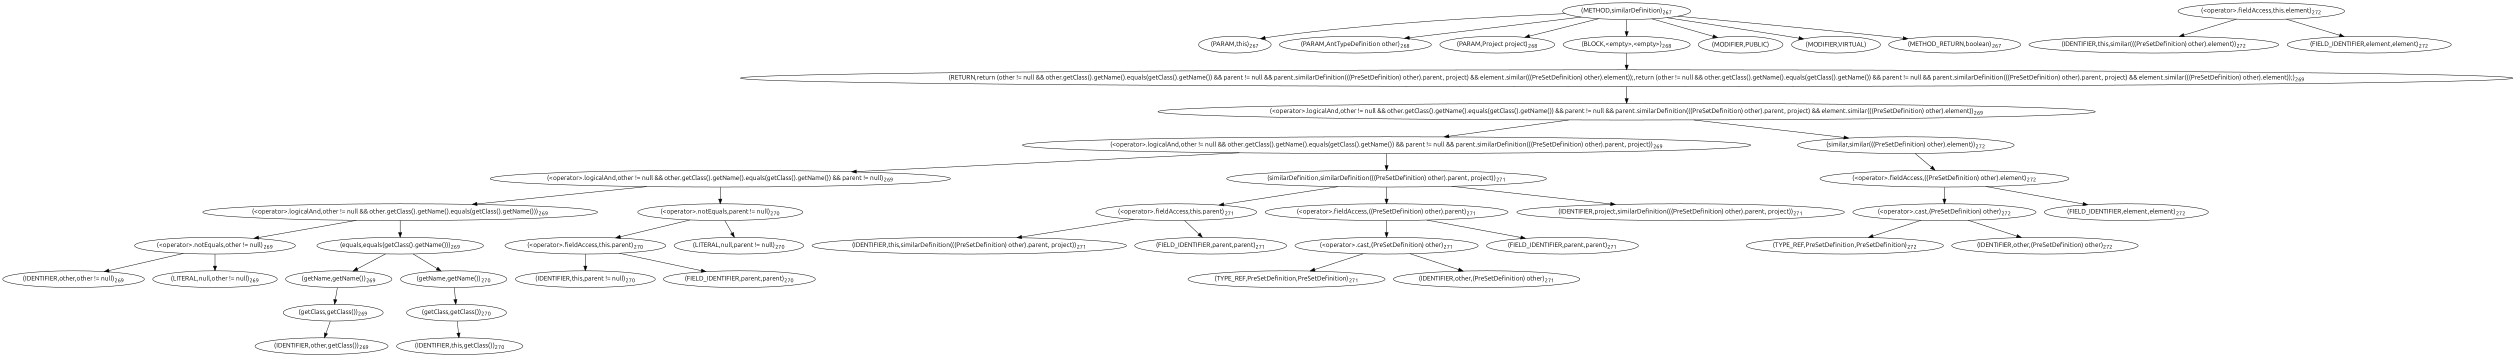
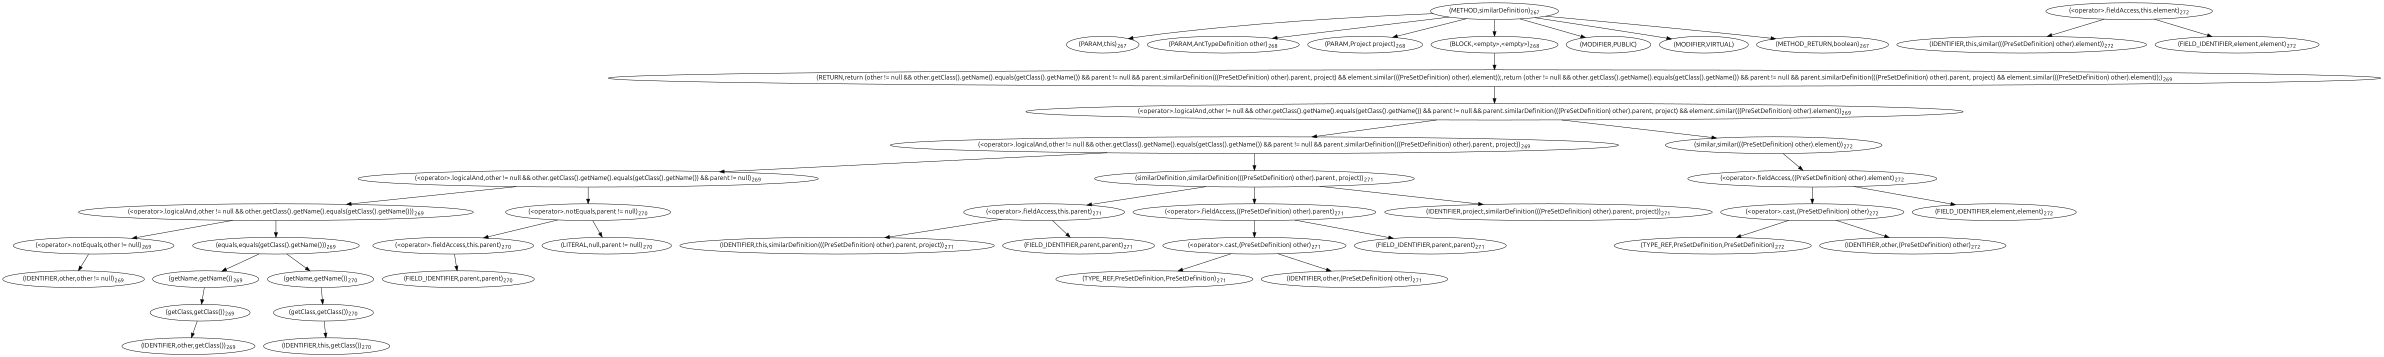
node "(LITERAL,null,other != null)": removed
node "(IDENTIFIER,this,parent != null)": removed
